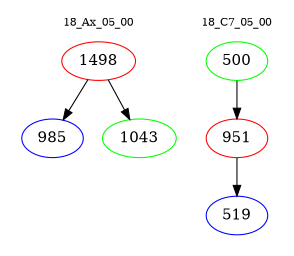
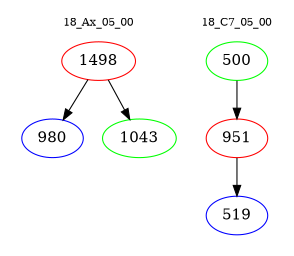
node "985": label "985" -> "980"
